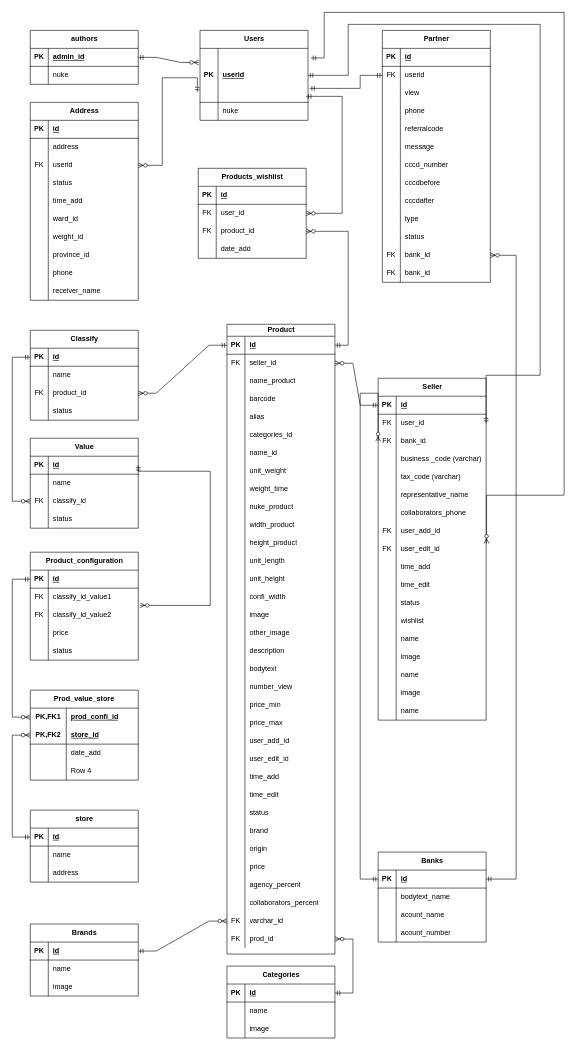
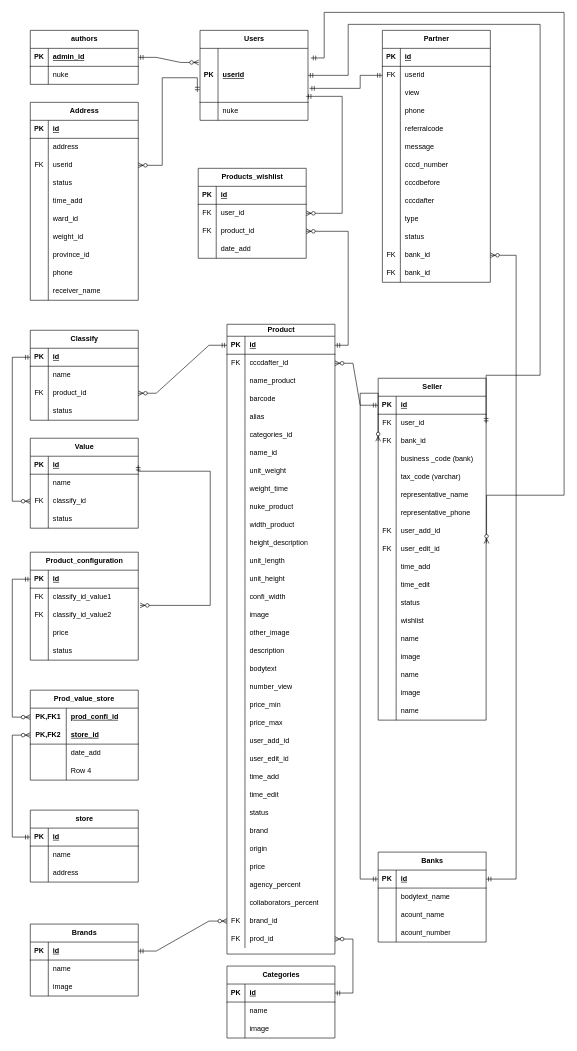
node "seller_id": label "seller_id" -> "cccdafter_id"
node "business _code (varchar)": label "business _code (varchar)" -> "business _code (bank)"
node "collaborators_phone": label "collaborators_phone" -> "representative_phone"
node "height_product": label "height_product" -> "height_description"
node "varchar_id": label "varchar_id" -> "brand_id"
